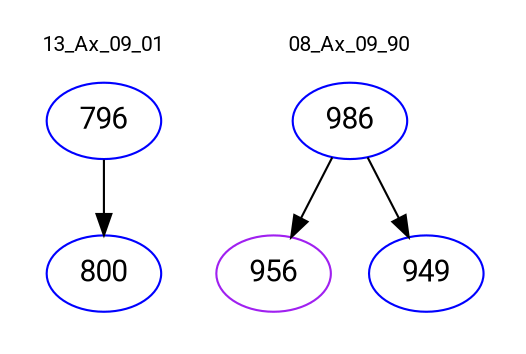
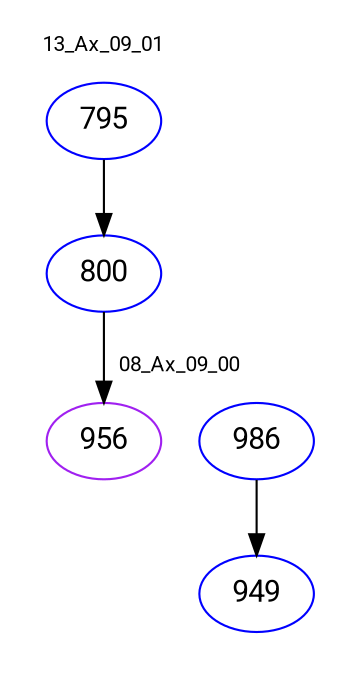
cluster "08_Ax_09_90": label "08_Ax_09_90" -> "08_Ax_09_00"
node "796": label "796" -> "795"
edge "986" -> "956": now "800" -> "956"
